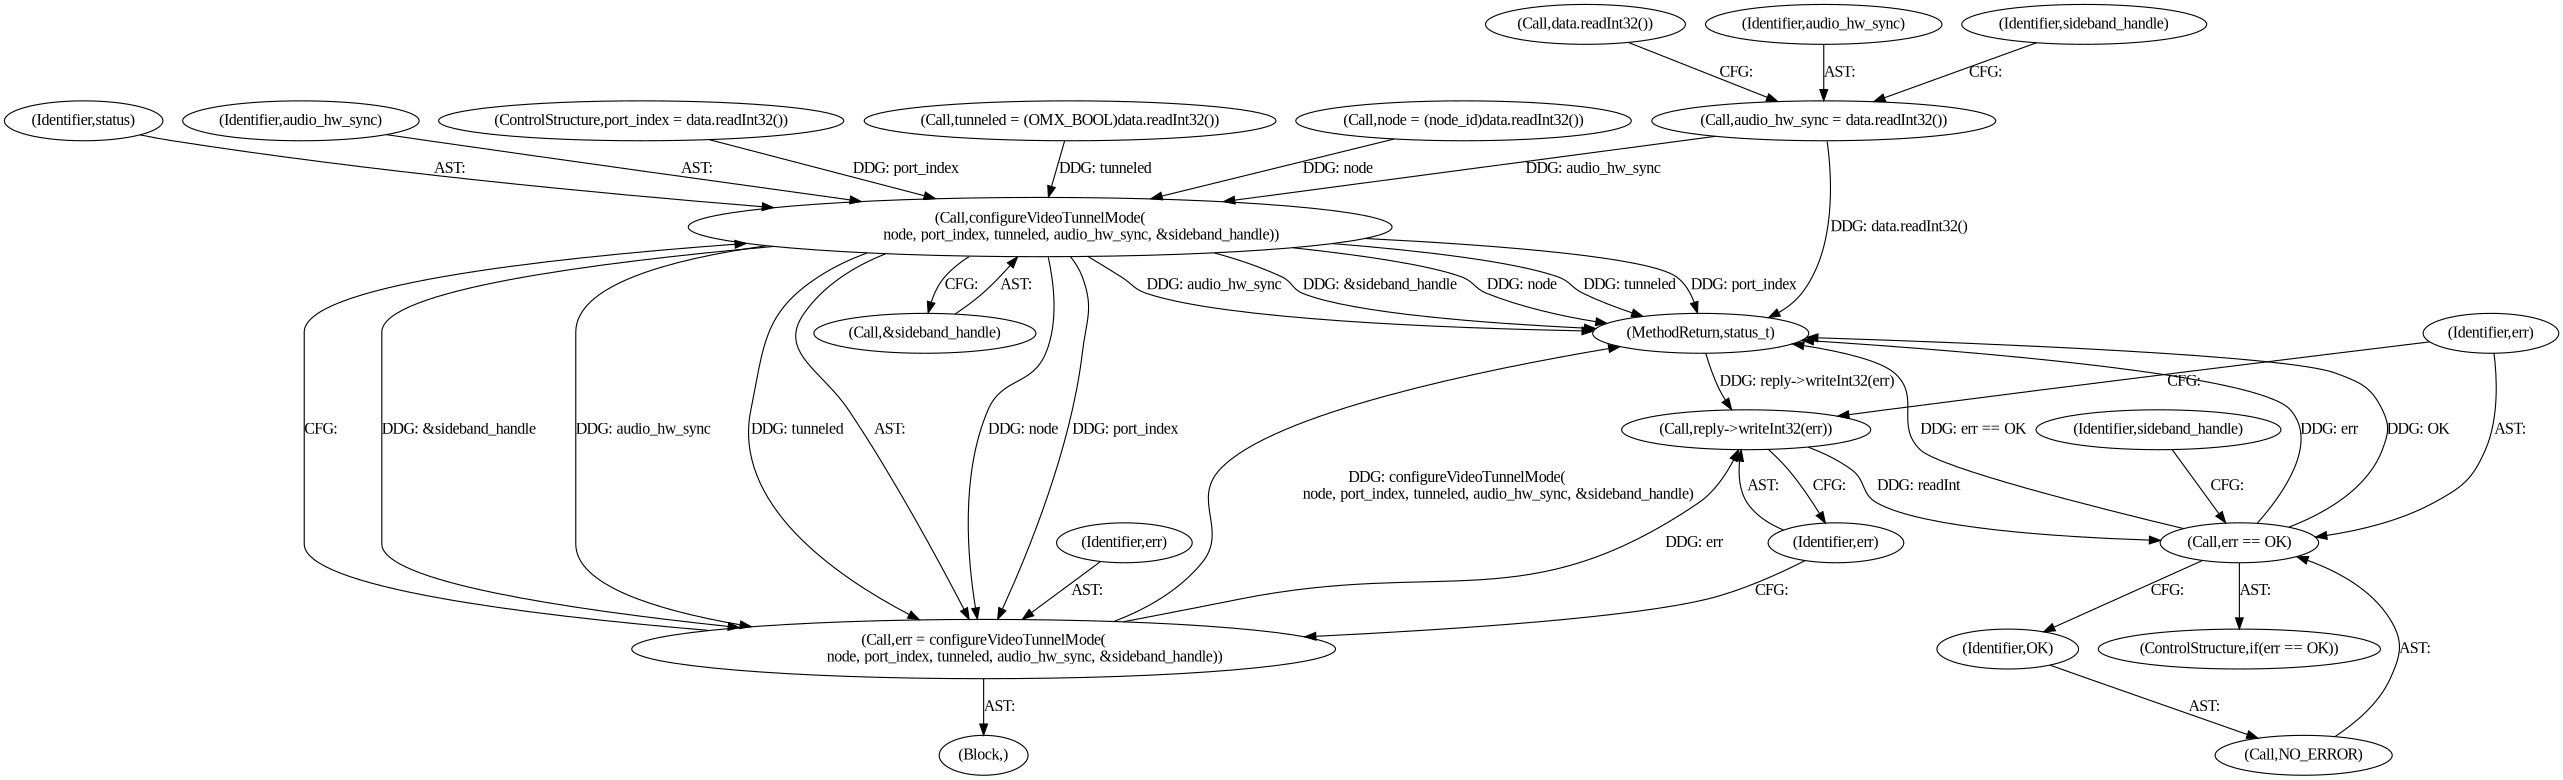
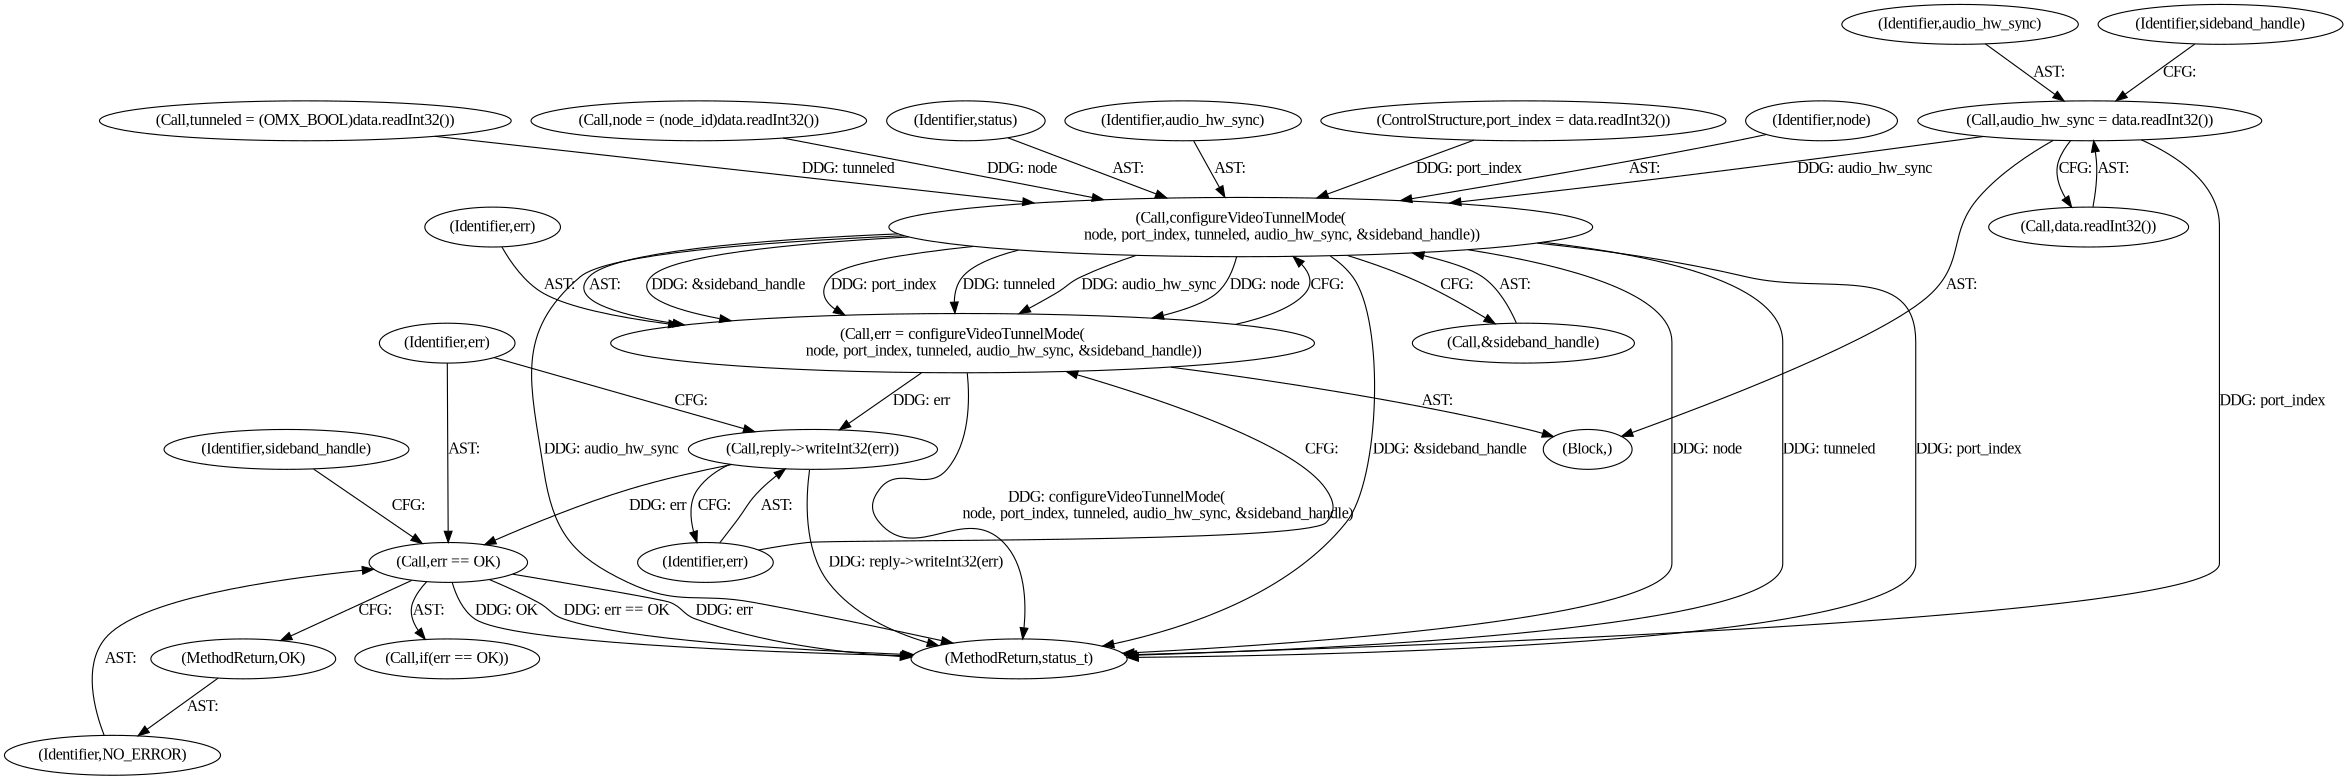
edge "(Call,data.readInt32())" -> "(Call,audio_hw_sync = data.readInt32())": label "CFG: " -> "AST: "
node "(Identifier,node)": added
edge "(Call,audio_hw_sync = data.readInt32())" -> "(Call,data.readInt32())": added, label "CFG:"
edge "(Call,audio_hw_sync = data.readInt32())" -> "(MethodReturn,status_t)": label "DDG: data.readInt32()" -> "DDG: port_index"
edge "(Call,audio_hw_sync = data.readInt32())" -> "(Block,)": added, label "AST:"
edge "(MethodReturn,status_t)" -> "(Call,reply->writeInt32(err))": reversed
edge "(Call,reply->writeInt32(err))" -> "(Call,err == OK)": label "DDG: readInt" -> "DDG: err"
node "(Identifier,OK)": label "(Identifier,OK)" -> "(MethodReturn,OK)"
node "(ControlStructure,if(err == OK))": label "(ControlStructure,if(err == OK))" -> "(Call,if(err == OK))"
node "(Call,NO_ERROR)": label "(Call,NO_ERROR)" -> "(Identifier,NO_ERROR)"
